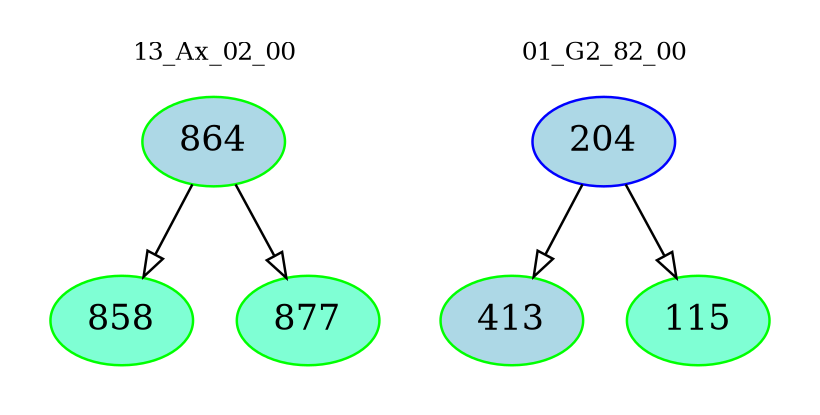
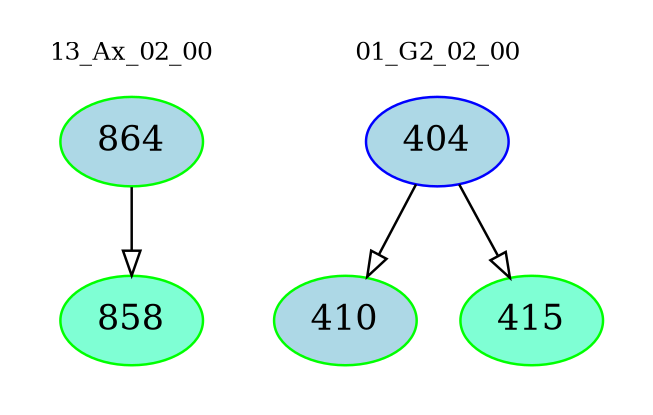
cluster "01_G2_82_00": label "01_G2_82_00" -> "01_G2_02_00"
node "204": label "204" -> "404"
node "877": removed
node "413": label "413" -> "410"
node "115": label "115" -> "415"
